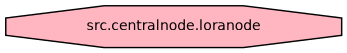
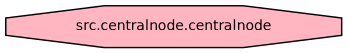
node "src.centralnode.loranode": label "src.centralnode.loranode" -> "src.centralnode.centralnode"
